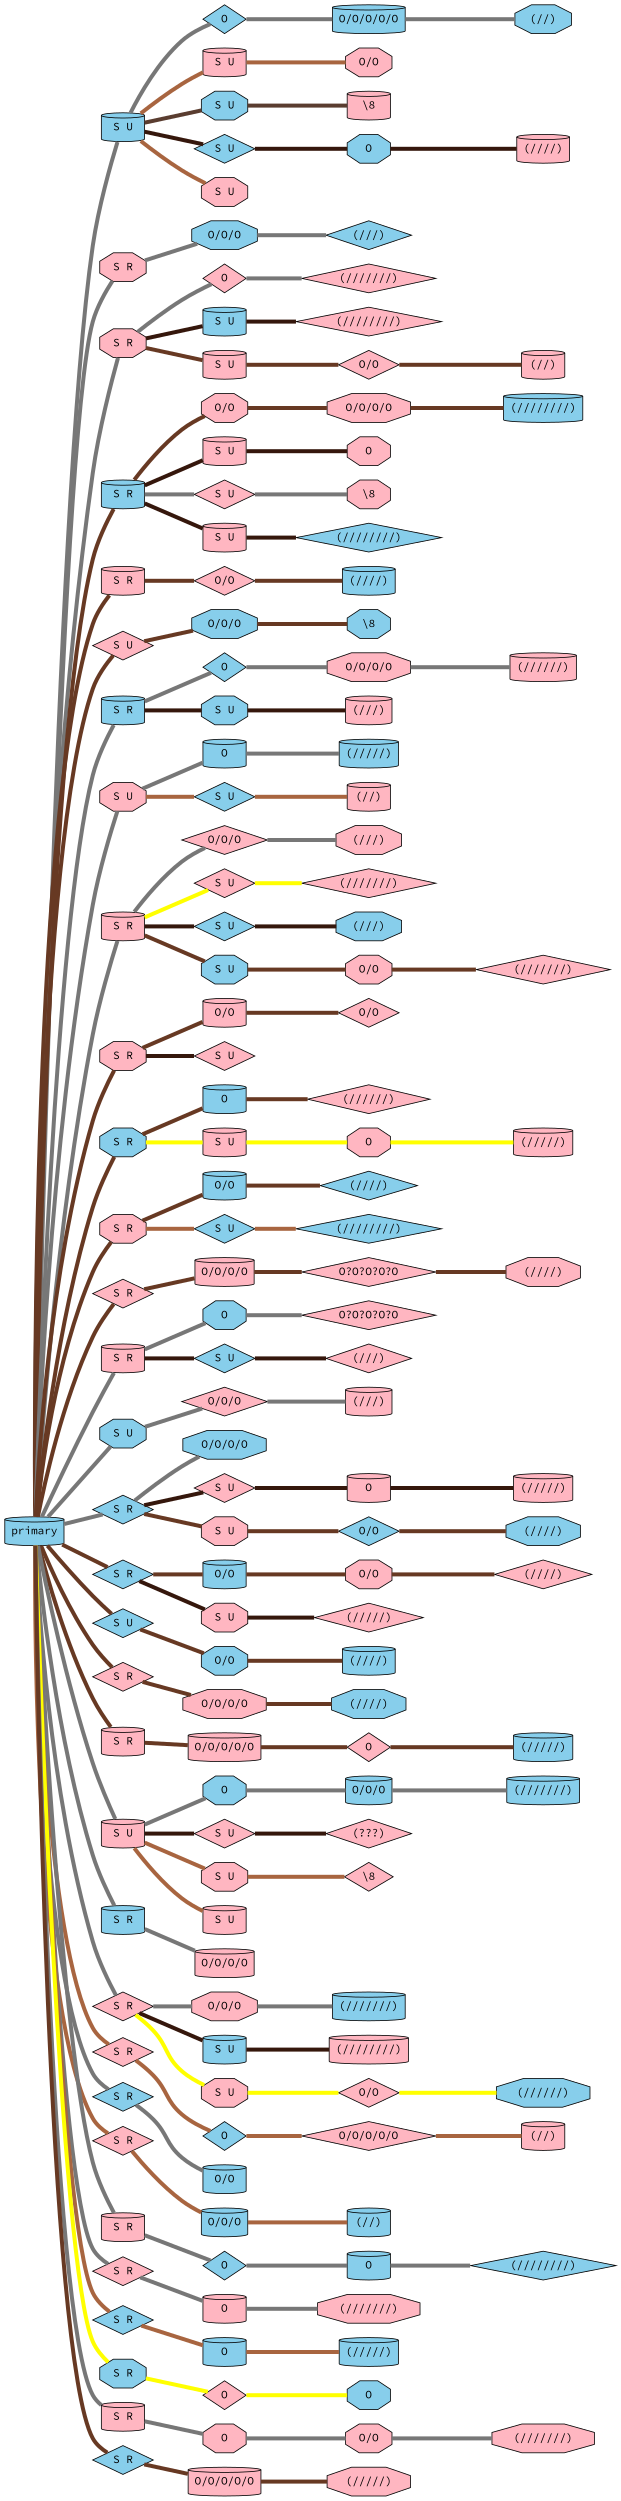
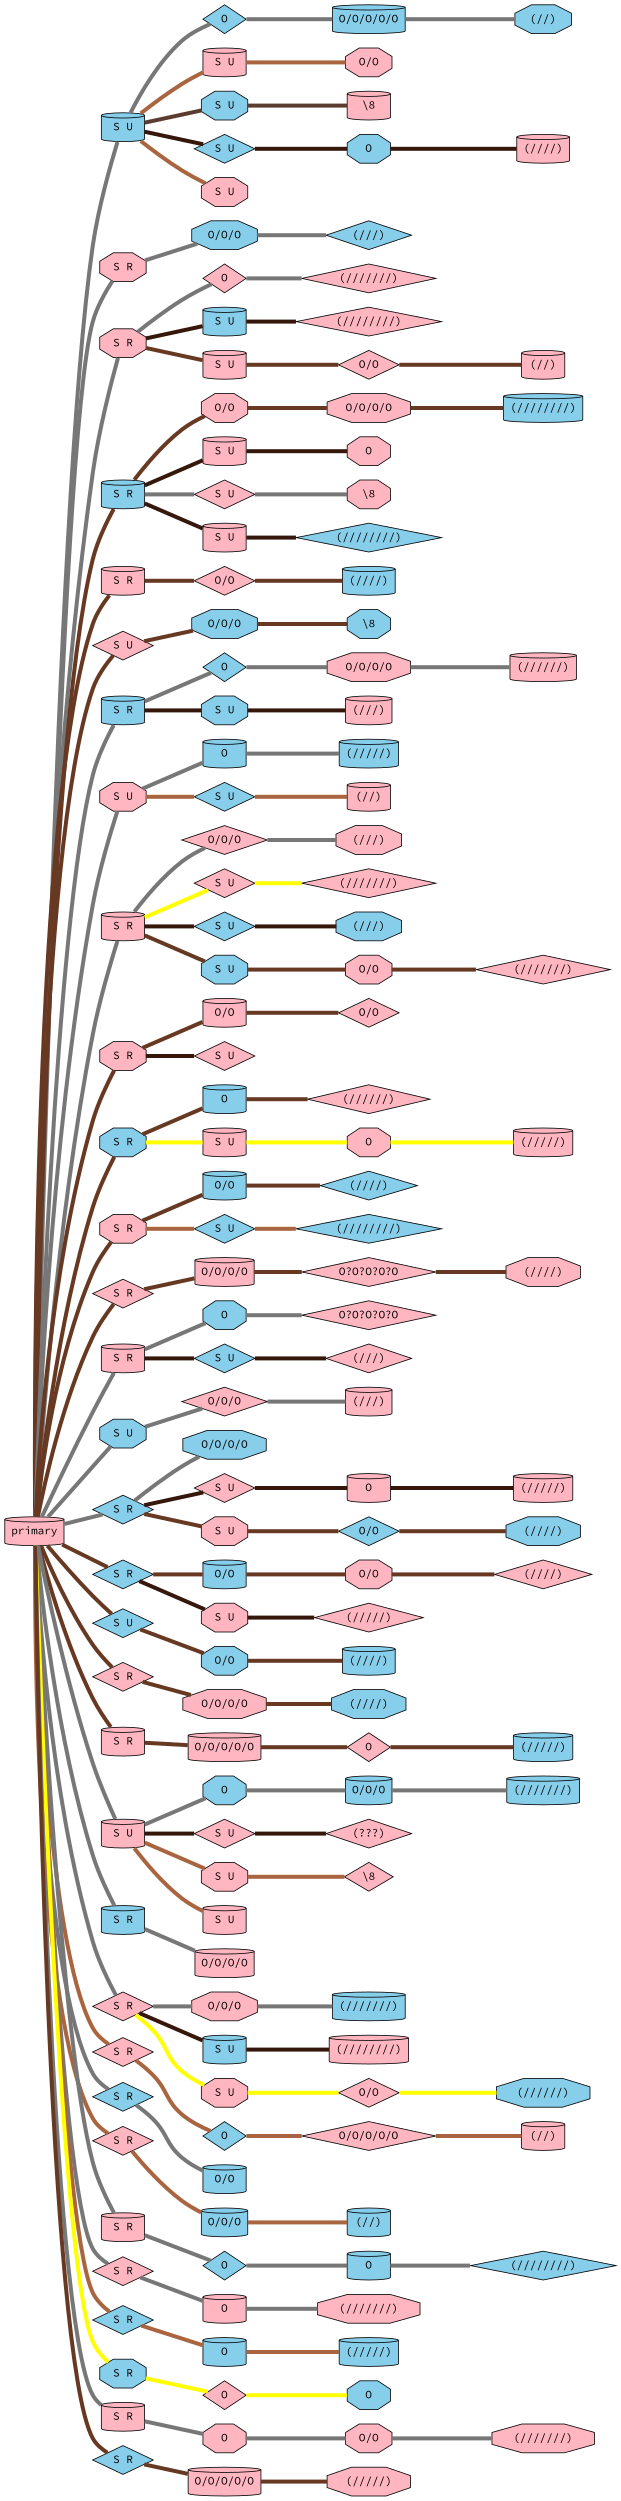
node "primary": fillcolor skyblue -> lightpink
